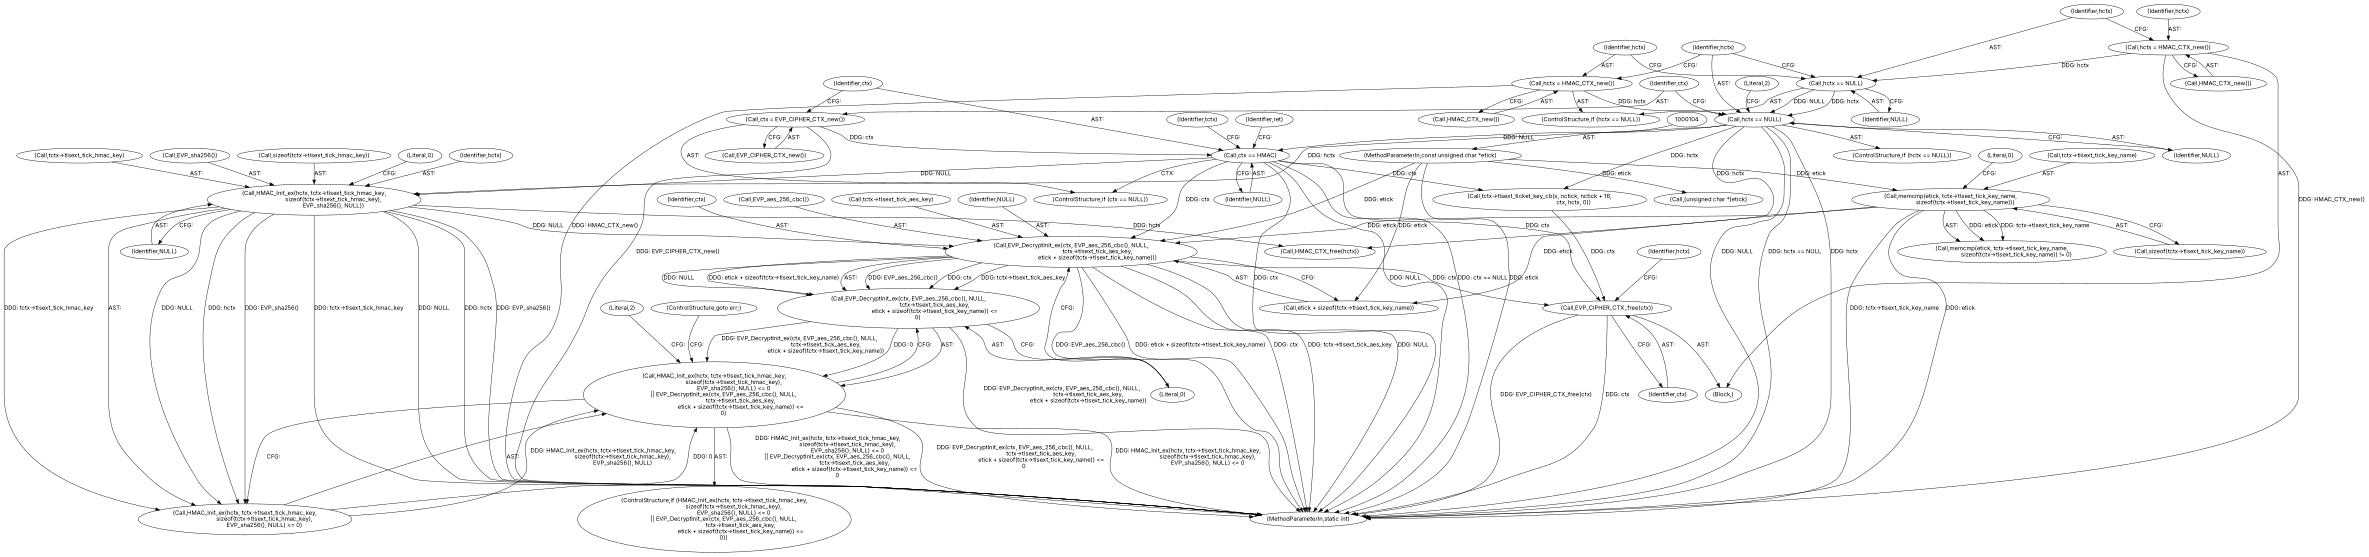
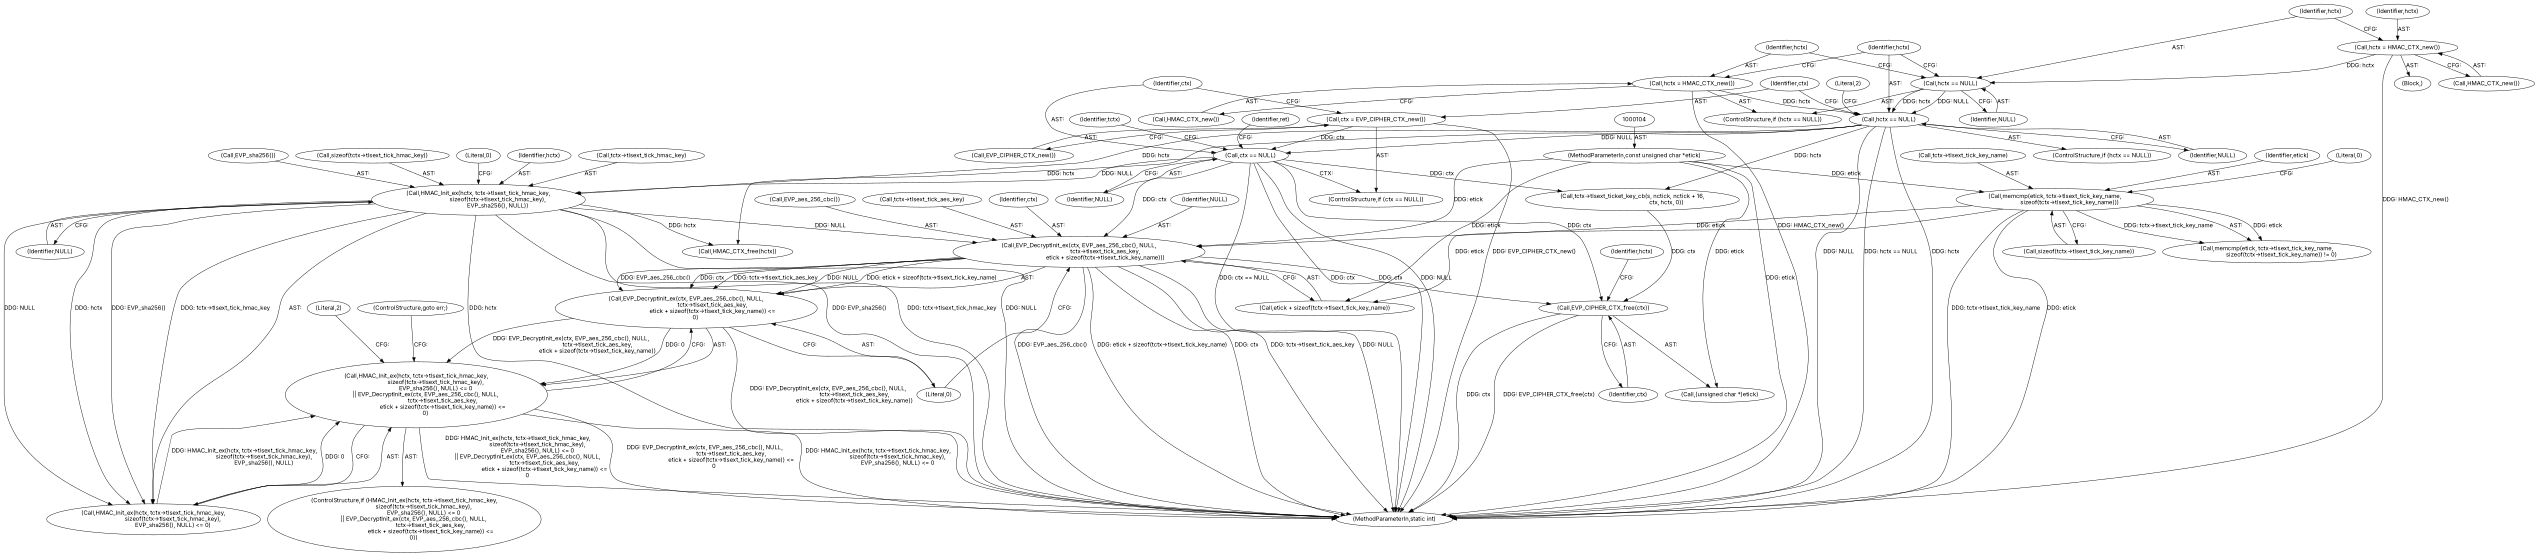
node "(Call,ctx == HMAC)": label "(Call,ctx == HMAC)" -> "(Call,ctx == NULL)"
node "(Identifier,etick)": added
edge "(Call,EVP_CIPHER_CTX_free(ctx))" -> "(Block,)": now "(Call,EVP_CIPHER_CTX_free(ctx))" -> "(Call,(unsigned char *)etick)"
